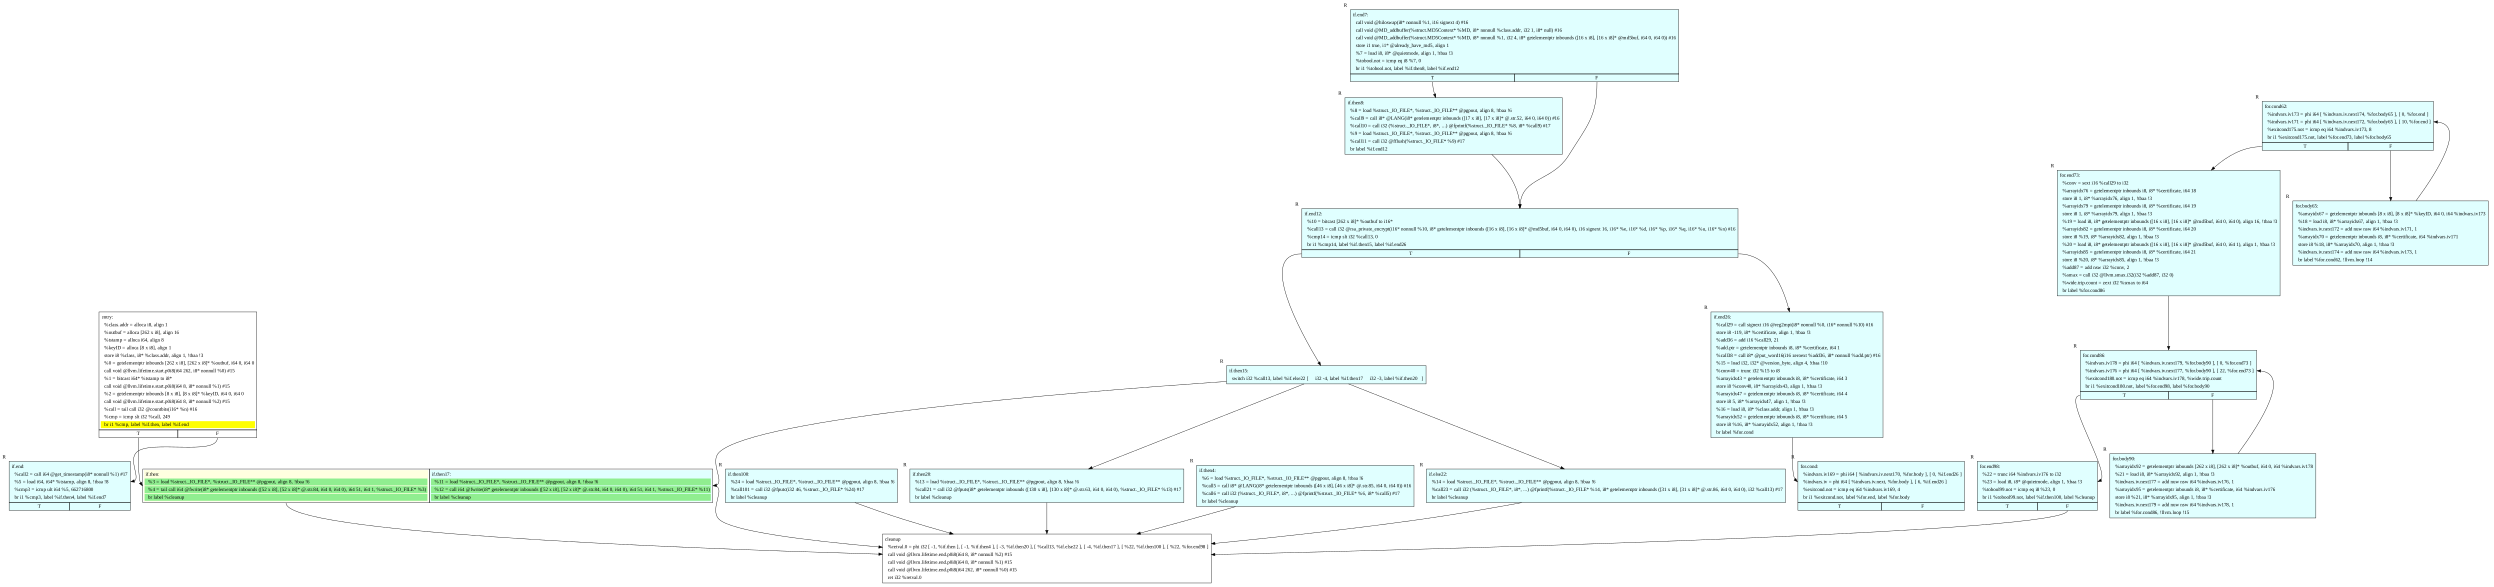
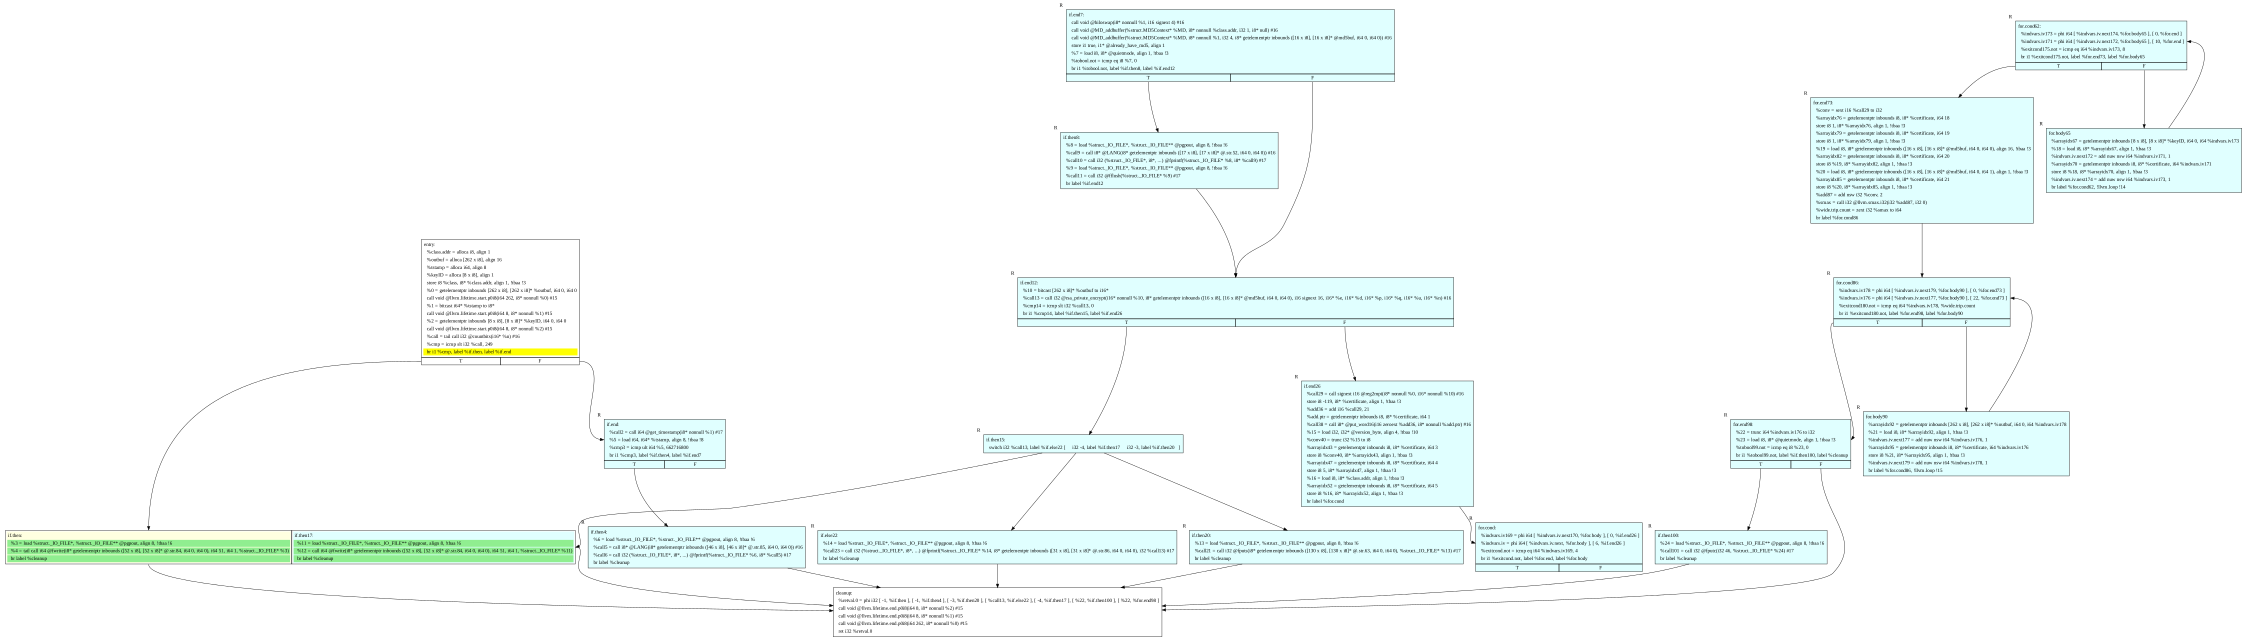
edge "for.end98:" -> "if.then100:": added
edge "if.end:" -> "if.then4:": added
